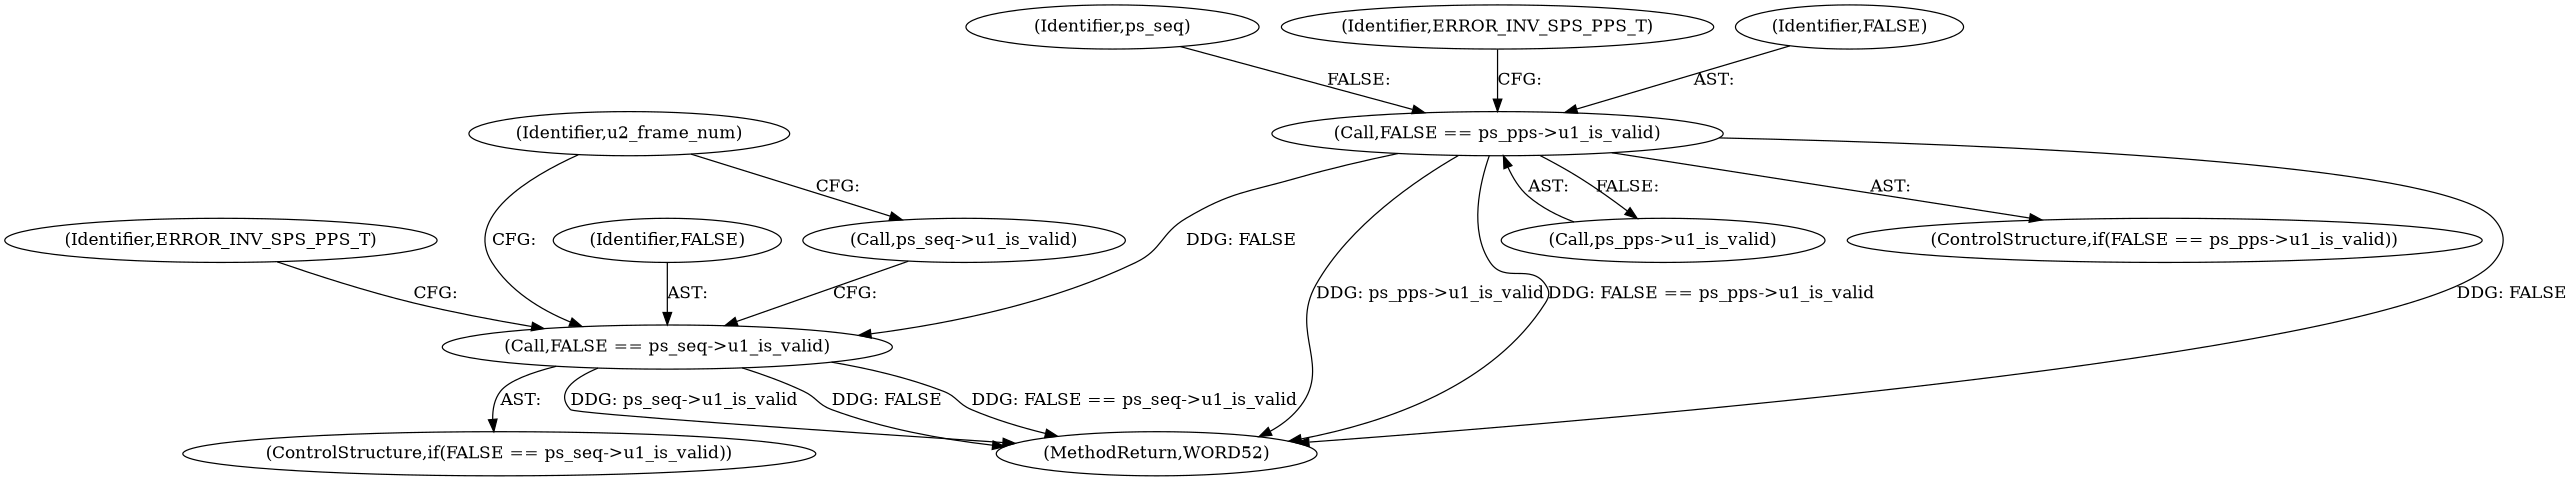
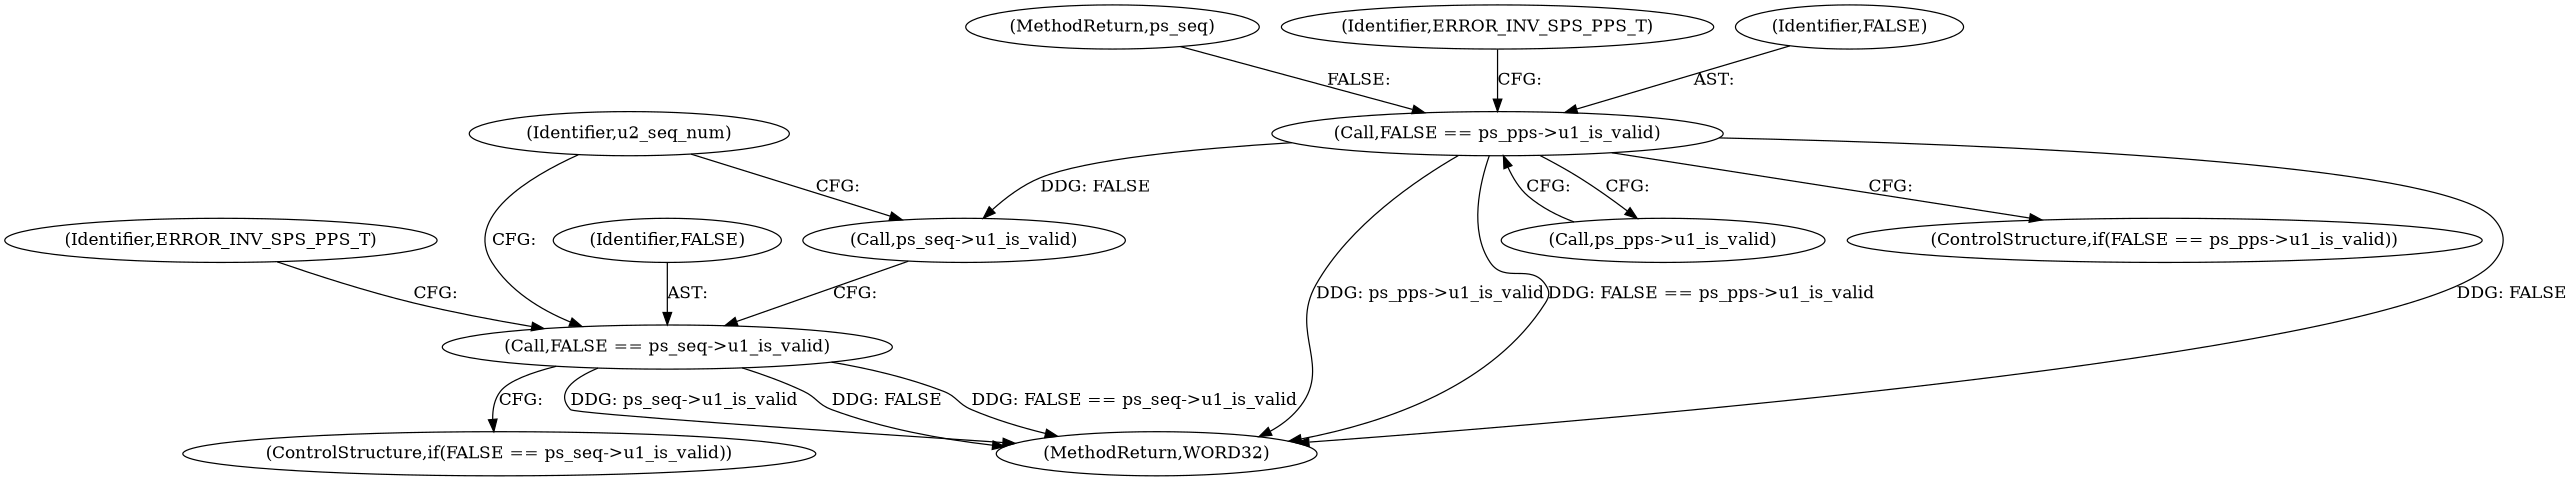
node "(Identifier,ps_seq)": label "(Identifier,ps_seq)" -> "(MethodReturn,ps_seq)"
node "(Identifier,u2_frame_num)": label "(Identifier,u2_frame_num)" -> "(Identifier,u2_seq_num)"
edge "(Call,ps_pps->u1_is_valid)" -> "(Call,FALSE == ps_pps->u1_is_valid)": label "AST: " -> "CFG: "
edge "(Call,FALSE == ps_pps->u1_is_valid)" -> "(Call,ps_pps->u1_is_valid)": label "FALSE: " -> "CFG: "
edge "(Call,FALSE == ps_pps->u1_is_valid)" -> "(ControlStructure,if(FALSE == ps_pps->u1_is_valid))": label "AST: " -> "CFG: "
edge "(Call,FALSE == ps_pps->u1_is_valid)" -> "(Call,FALSE == ps_seq->u1_is_valid)": now "(Call,FALSE == ps_pps->u1_is_valid)" -> "(Call,ps_seq->u1_is_valid)"
edge "(Call,FALSE == ps_seq->u1_is_valid)" -> "(ControlStructure,if(FALSE == ps_seq->u1_is_valid))": label "AST: " -> "CFG: "
node "(MethodReturn,WORD52)": label "(MethodReturn,WORD52)" -> "(MethodReturn,WORD32)"
